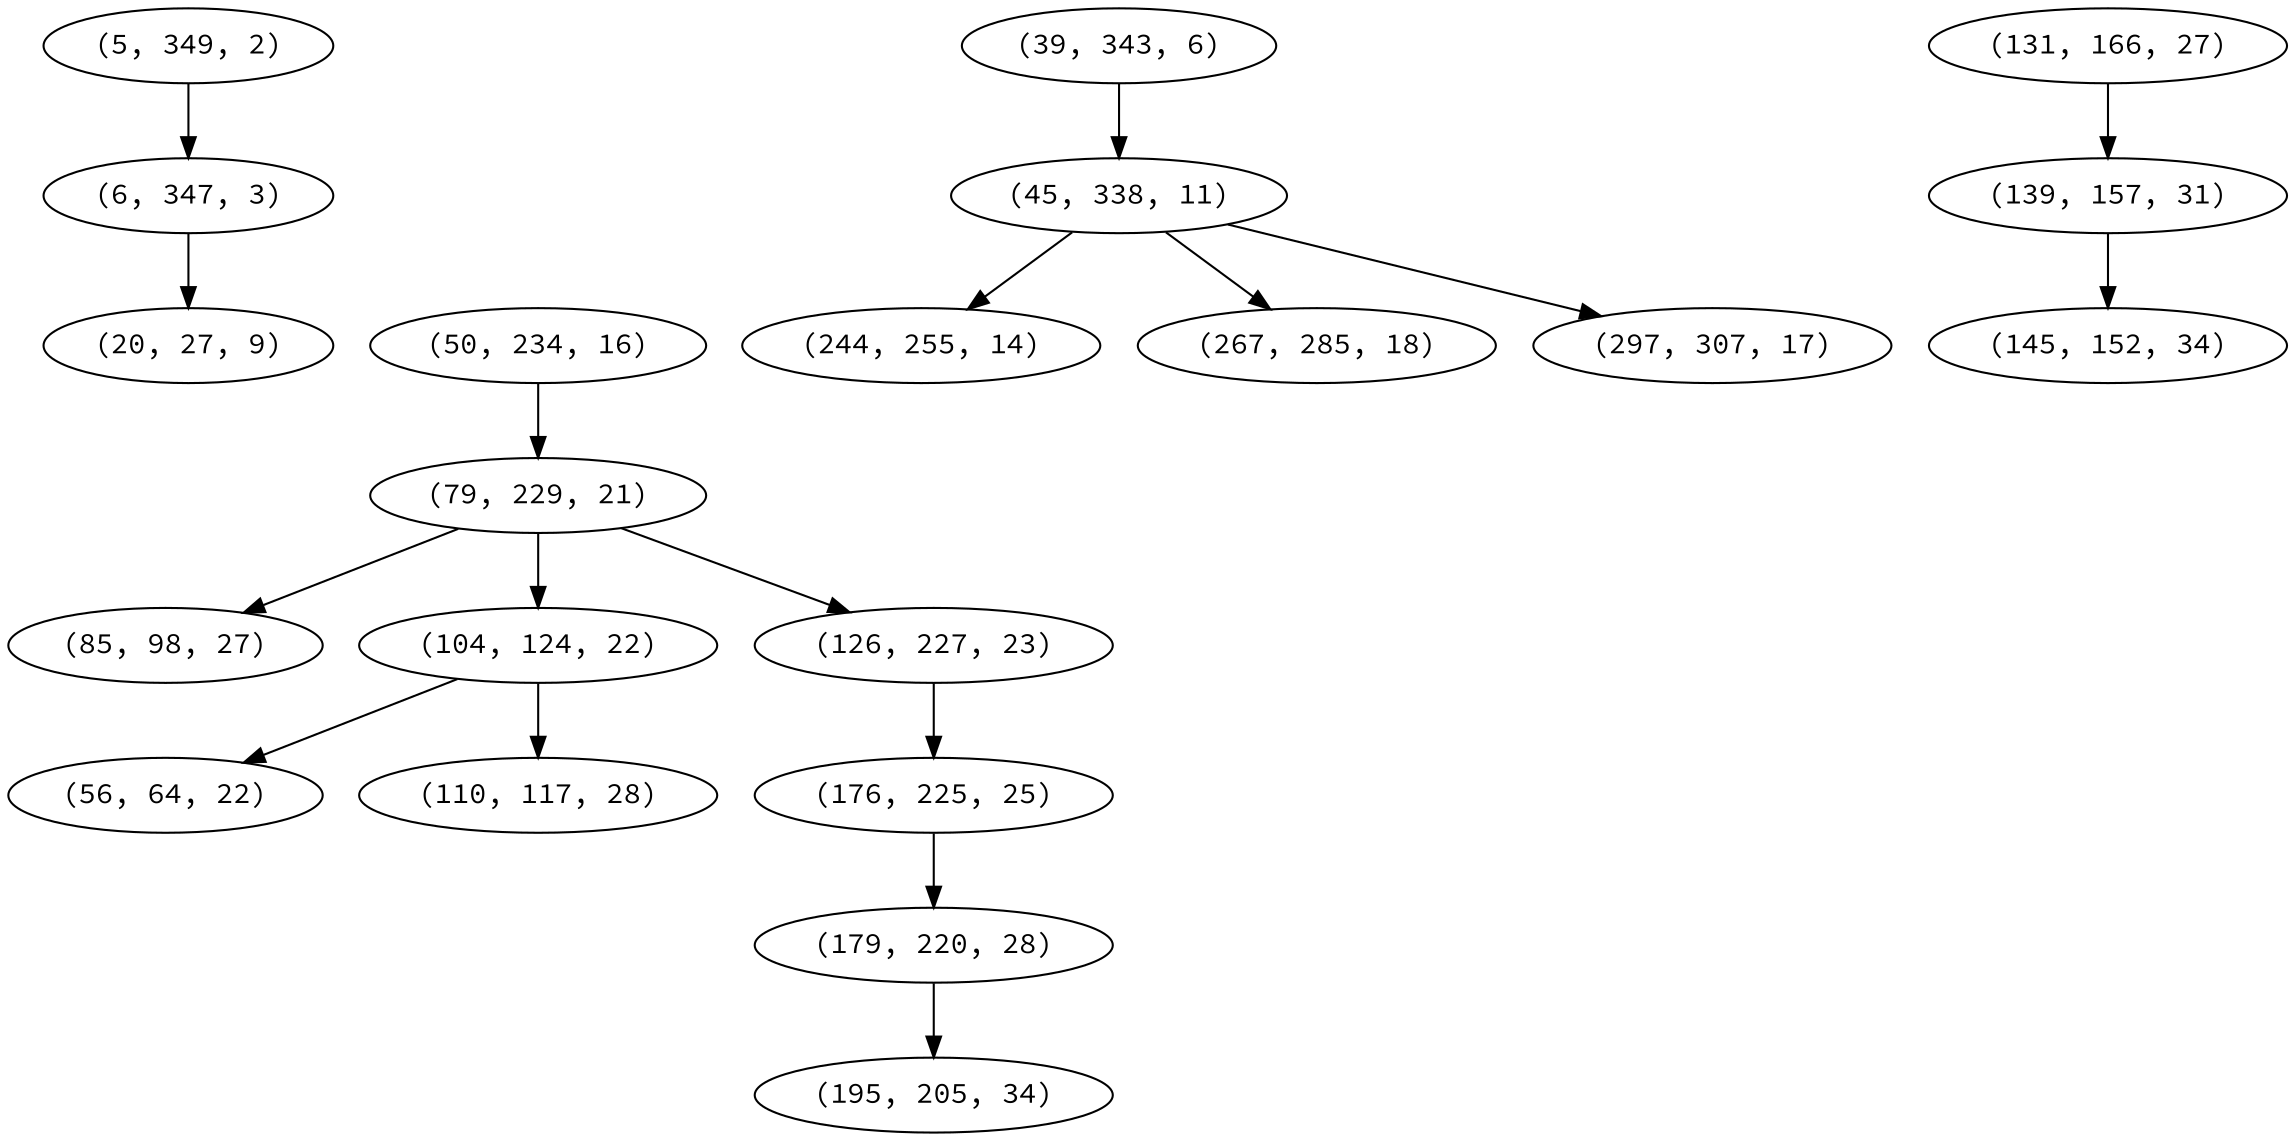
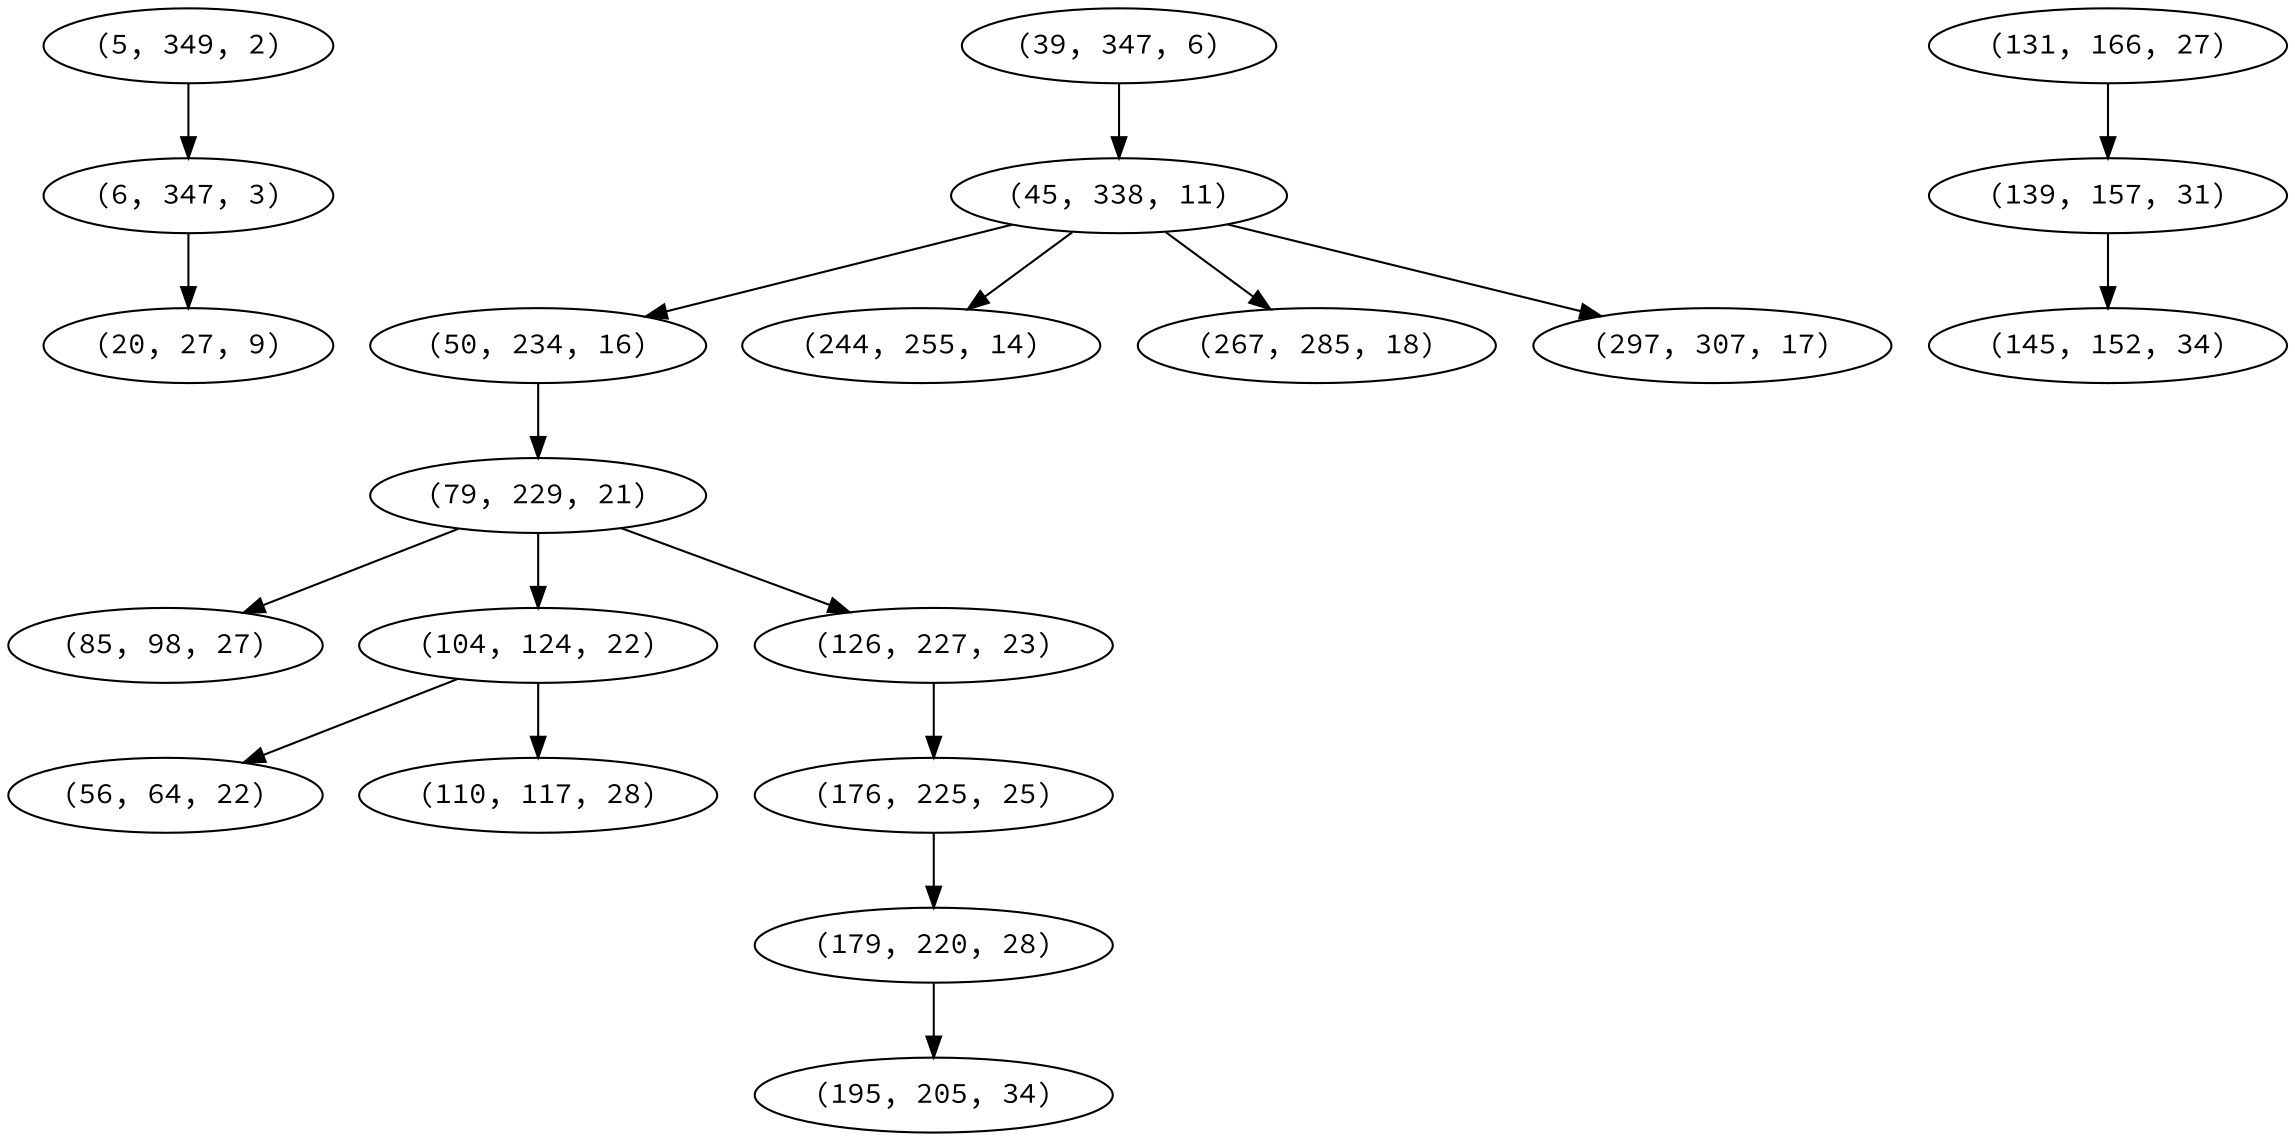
node "(39, 343, 6)": label "(39, 343, 6)" -> "(39, 347, 6)"
edge "(45, 338, 11)" -> "(50, 234, 16)": added
